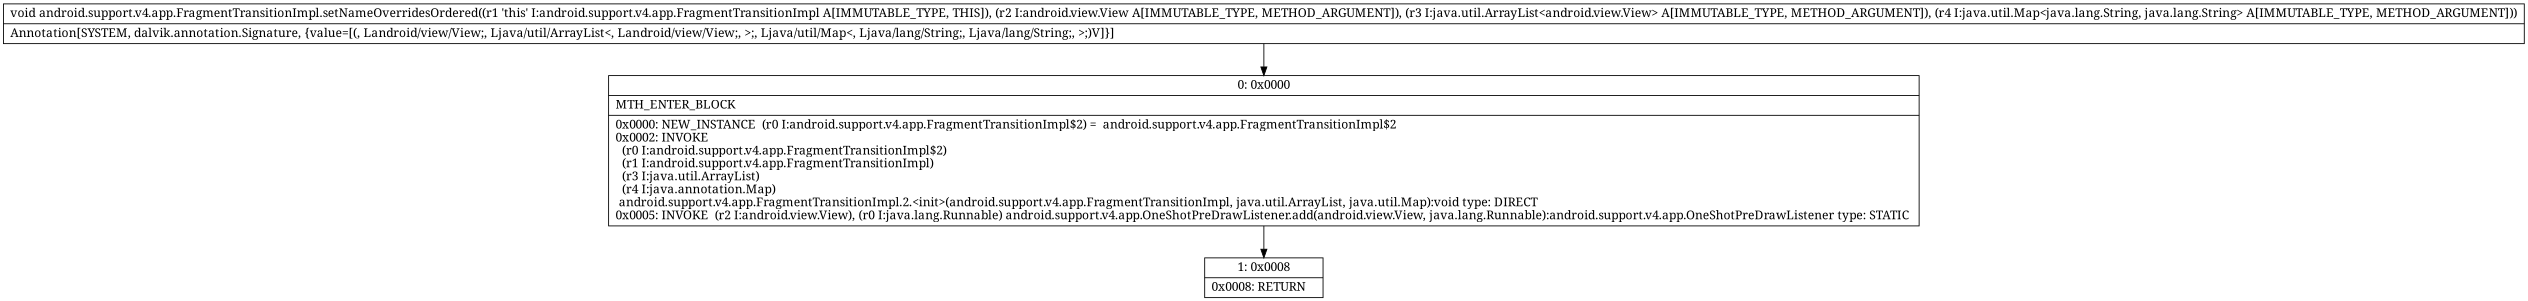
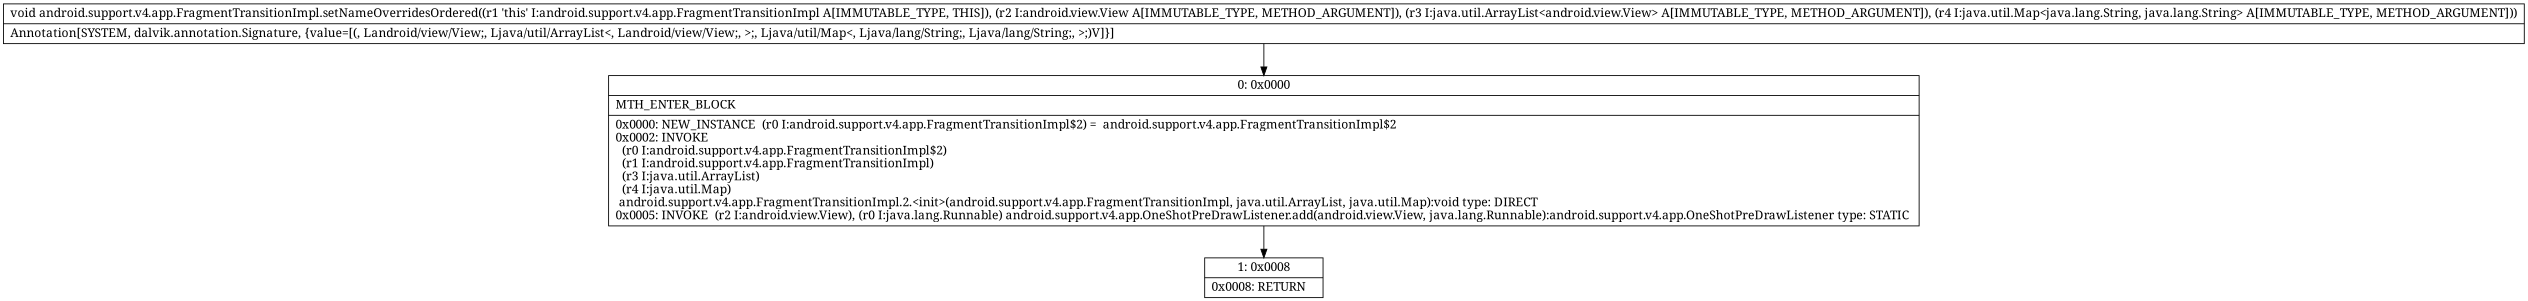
node "0: 0x0000": text "(r4 I:java.annotation.Map)" -> "(r4 I:java.util.Map)"
